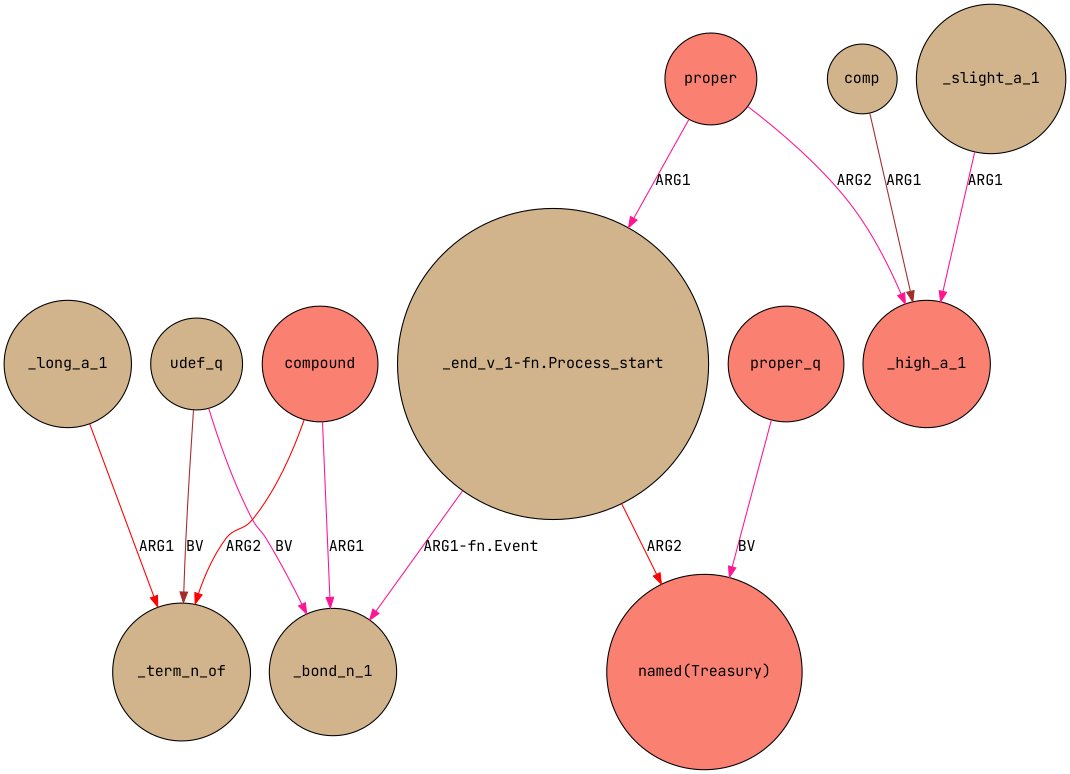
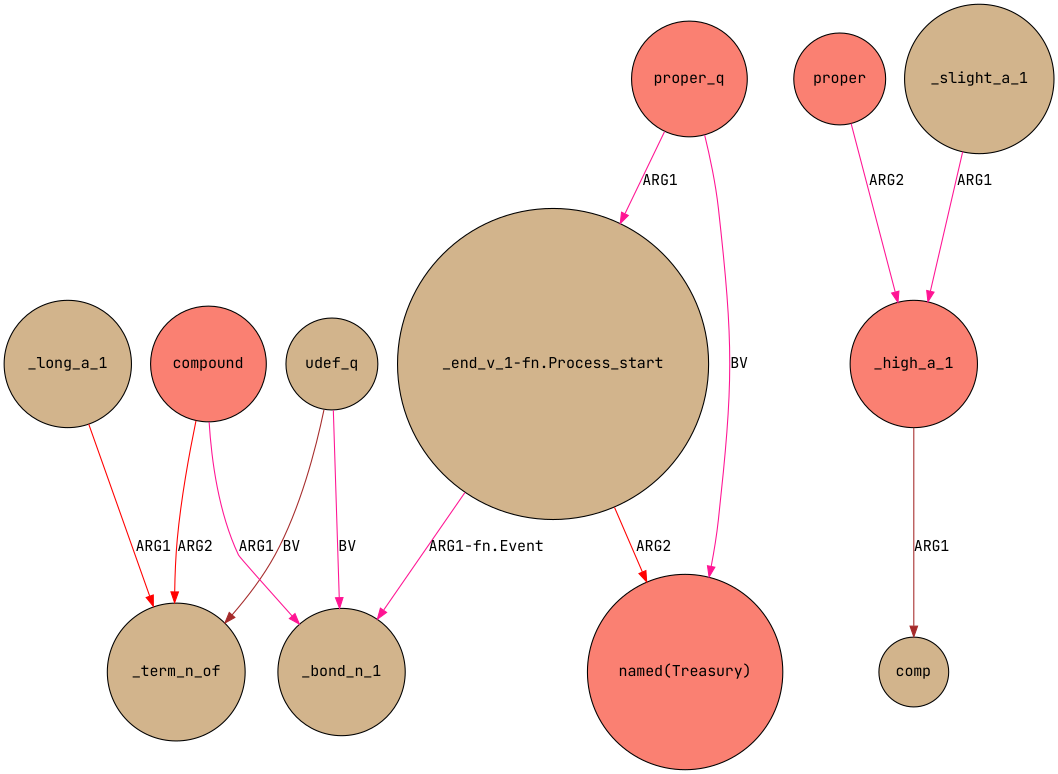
edge "proper" -> "_end_v_1-fn.Process_start": now "proper_q" -> "_end_v_1-fn.Process_start"
edge "comp" -> "_high_a_1": reversed
